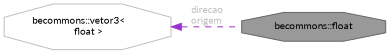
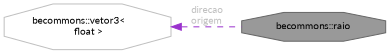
node "becommons::float": label "becommons::float" -> "becommons::raio"
